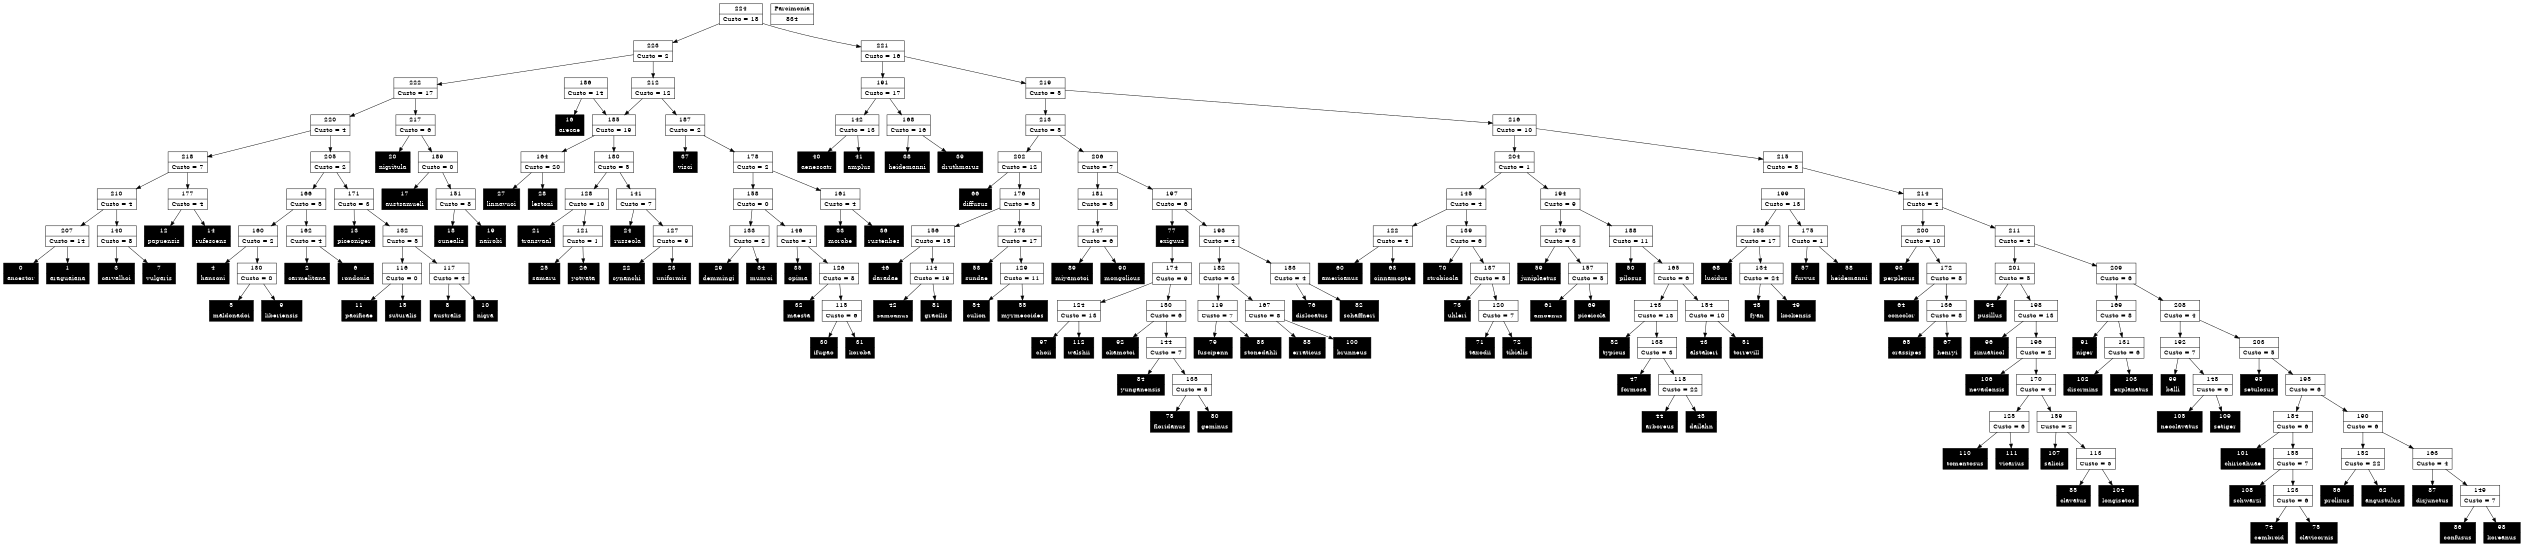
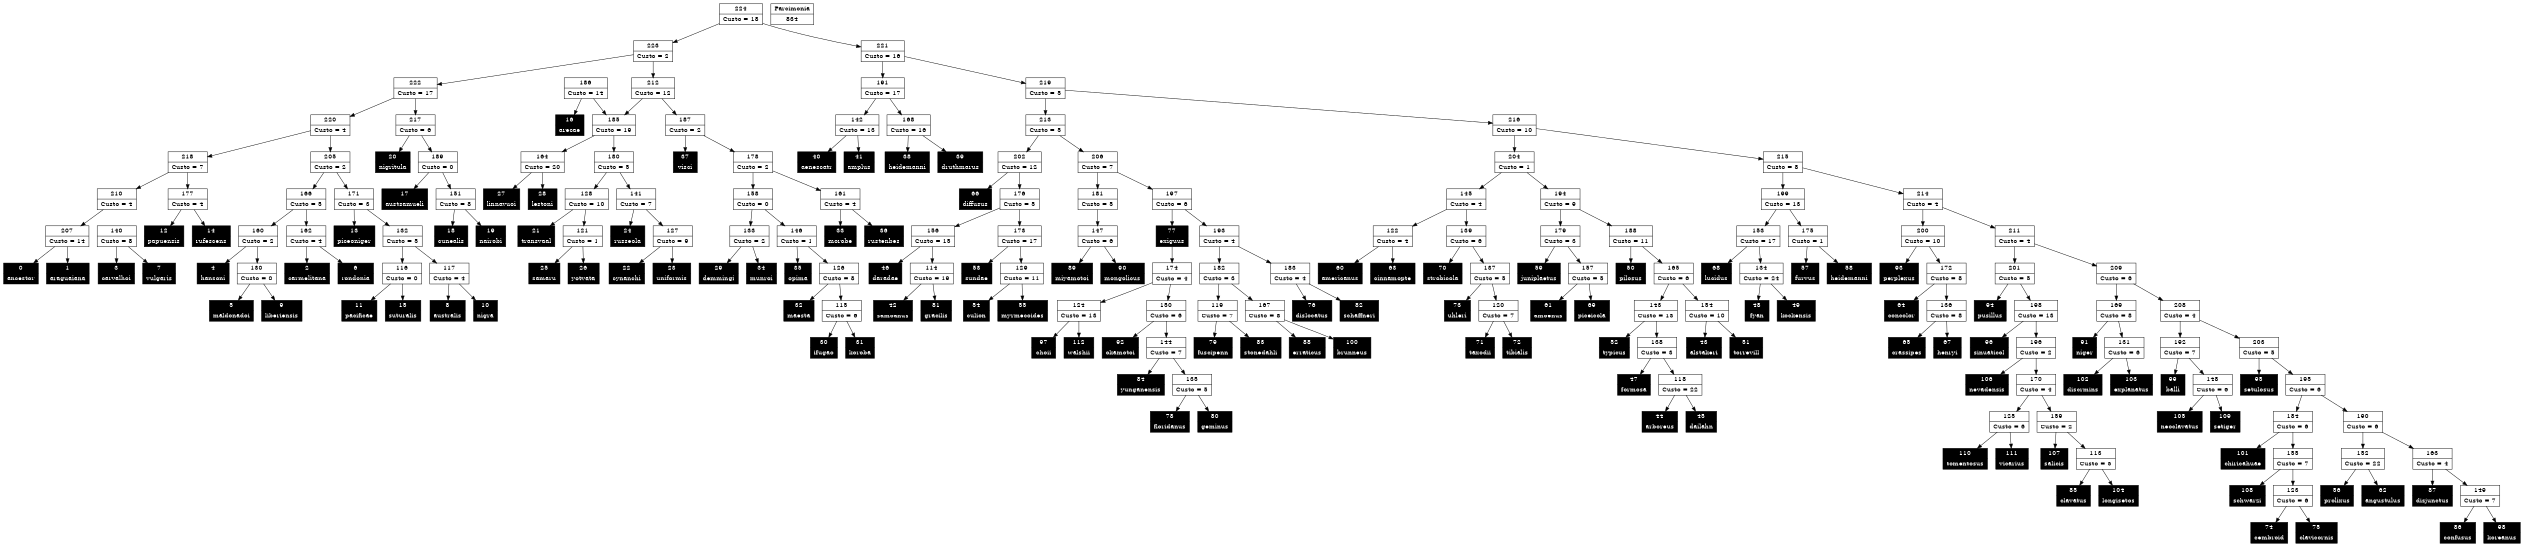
edge "215" -> "199": added
edge "210" -> "140": removed
node "174": text "Custo = 9" -> "Custo = 4"
